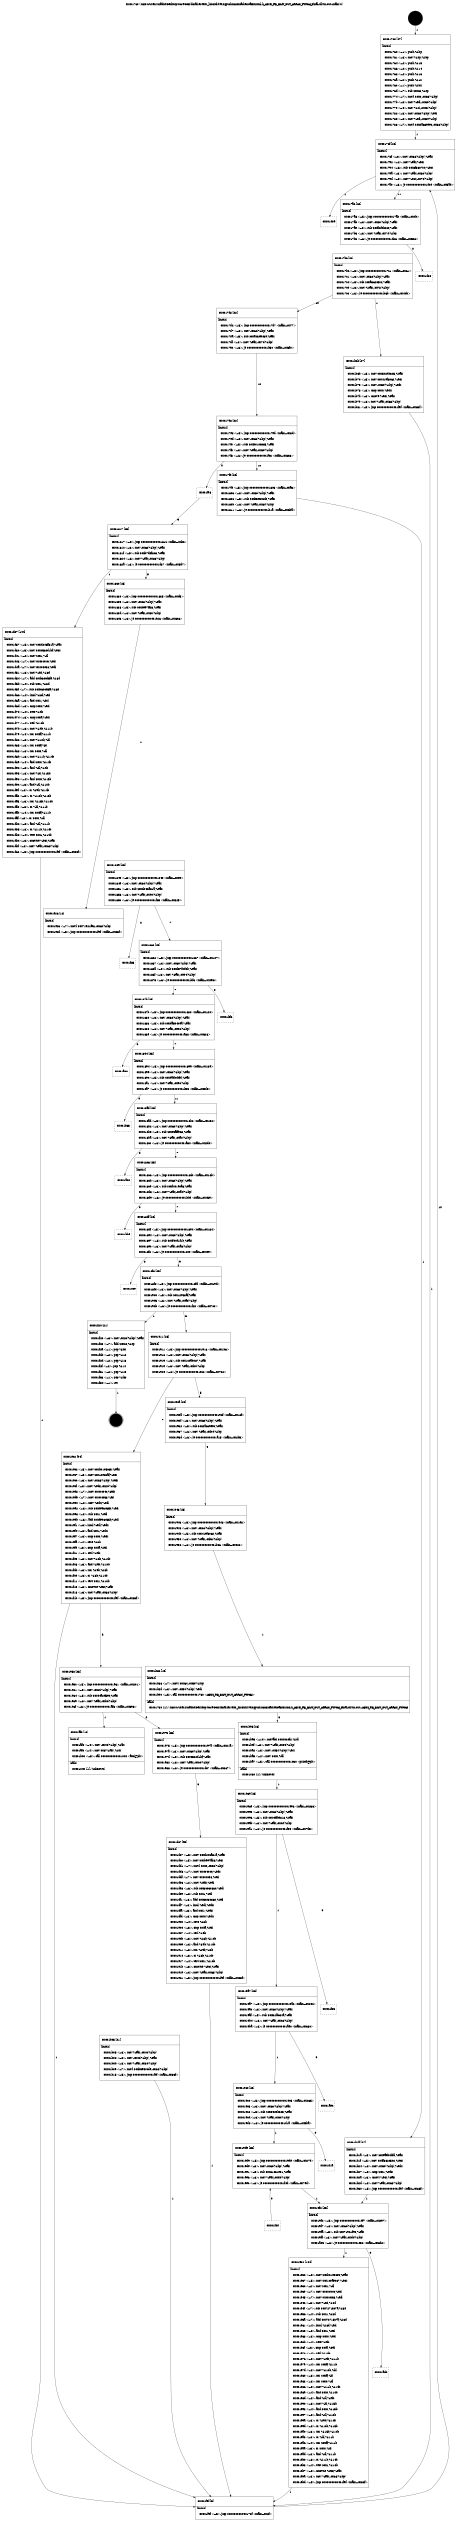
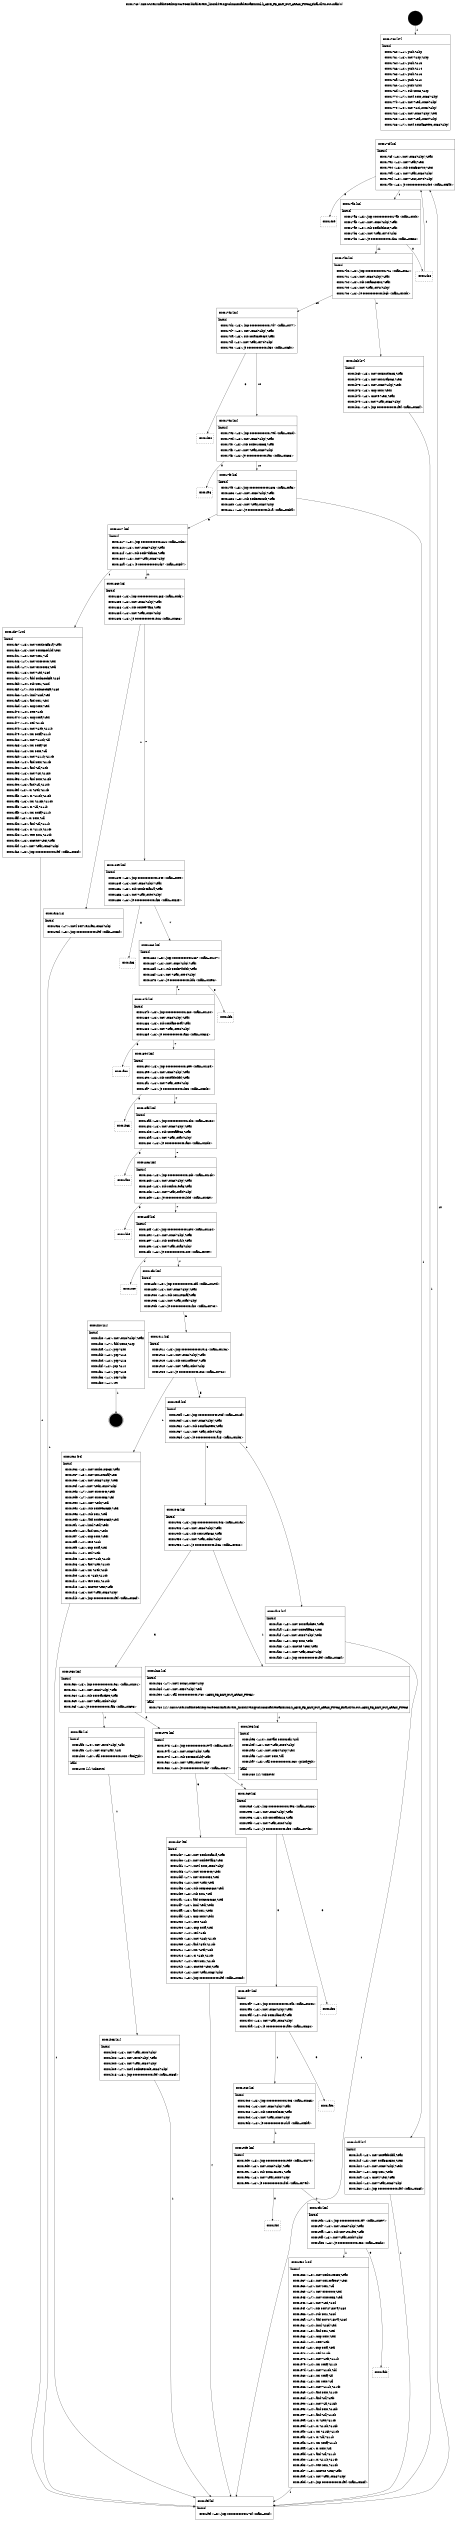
edge "0x401760 [47]" -> "0x40178f [23]": now "0x401d26" -> "0x40178f [23]"
edge "0x40178f [23]" -> "0x401d0e": label " 1" -> " 0"
edge "0x40178f [23]" -> "0x4017a6 [22]": label " 11" -> " 1"
edge "0x4017a6 [22]" -> "0x4017bc [22]": added, label "11"
node "0x401b50": added
edge "0x401f98" -> "0x401817 [25]": now "0x4017fe [25]" -> "0x401817 [25]"
edge "0x401817 [25]" -> "0x401830 [25]": label " 8" -> " 11"
edge "0x401830 [25]" -> "0x401849 [25]": added, label "7"
edge "0x401862 [25]" -> "0x40187b [25]": reversed
edge "0x401894 [25]" -> "0x4018ad [25]": label " 11" -> " 7"
edge "0x4018df [25]" -> "0x401c4e": label " 0" -> " 7"
edge "0x4018df [25]" -> "0x4018f8 [25]": label " 9" -> " 7"
edge "0x4018f8 [25]" -> "0x401f20 [21]": removed, label "1"
edge "0x401911 [25]" -> "0x401ec2 [94]": label " 7" -> " 1"
edge "0x401ec2 [94]" -> "0x40195c [25]": now "0x401943 [25]" -> "0x40195c [25]"
node "0x401a15 [27]": added
edge "0x401b86 [15]" -> "0x401b95 [23]": label " 6" -> " 1"
edge "0x401e26 [12]" -> "0x401f9f [5]": added, label "1"
edge "0x401b95 [23]" -> "0x40198e [25]": now "0x401975 [25]" -> "0x40198e [25]"
edge "0x401af8 [13]" -> "0x401b05 [21]": added, label "1"
edge "0x40198e [25]" -> "0x4019a7 [25]": label " 1" -> " 0"
edge "0x401dc7 [95]" -> "0x401f9f [5]": label " 1" -> " 7"
node "0x401d1a": removed
edge "0x401b1a [27]" -> "0x4019f2 [25]": now "0x401b1a [27]" -> "0x401f9f [5]"
edge "0x401f4d" -> "0x4019d9 [25]": reversed
